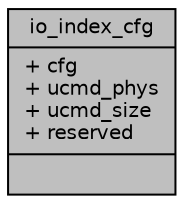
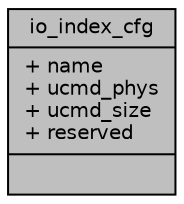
node "io_index_cfg": text "+ cfg" -> "+ name"
